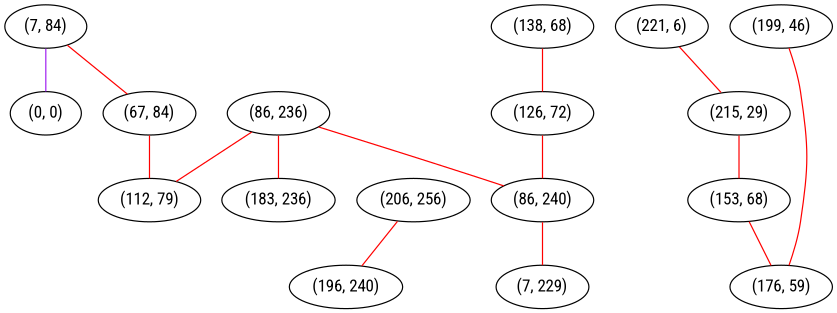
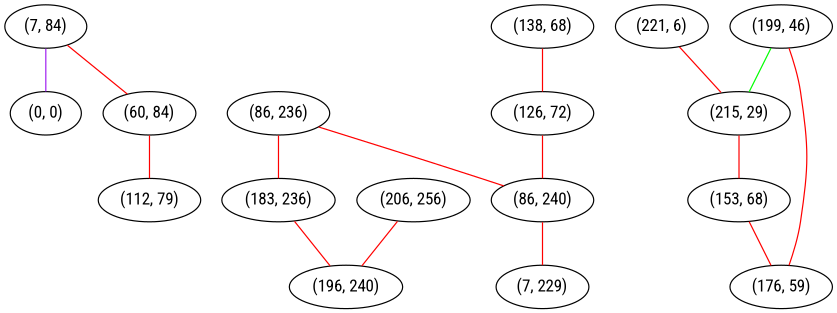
edge "(199, 46)" -- "(215, 29)": added
node "(67, 84)": label "(67, 84)" -> "(60, 84)"
edge "(86, 236)" -- "(112, 79)": removed
edge "(183, 236)" -- "(196, 240)": added
